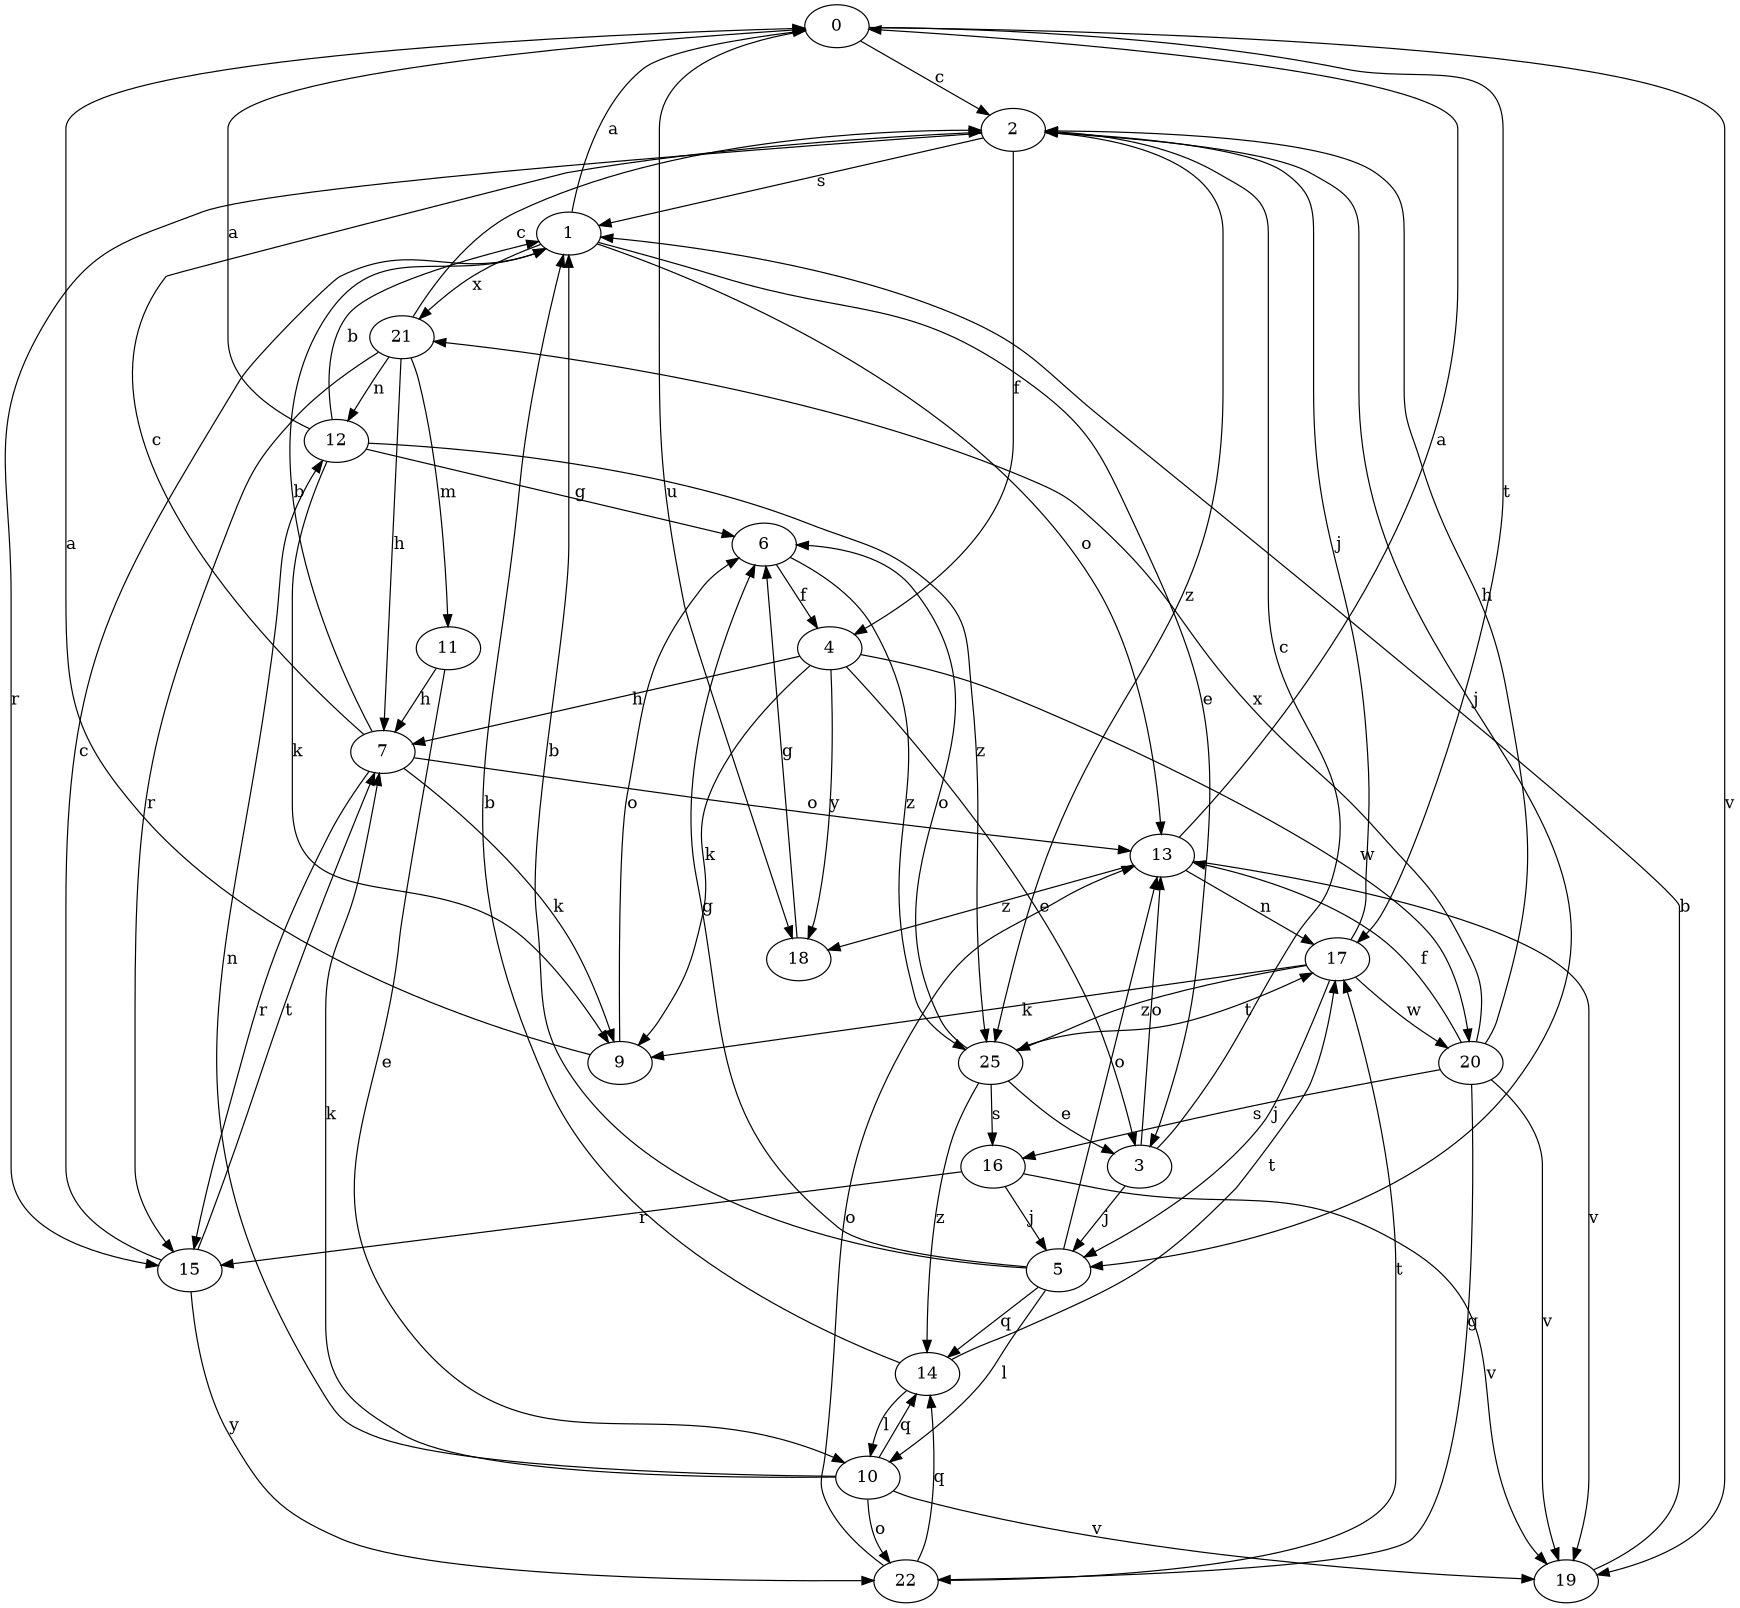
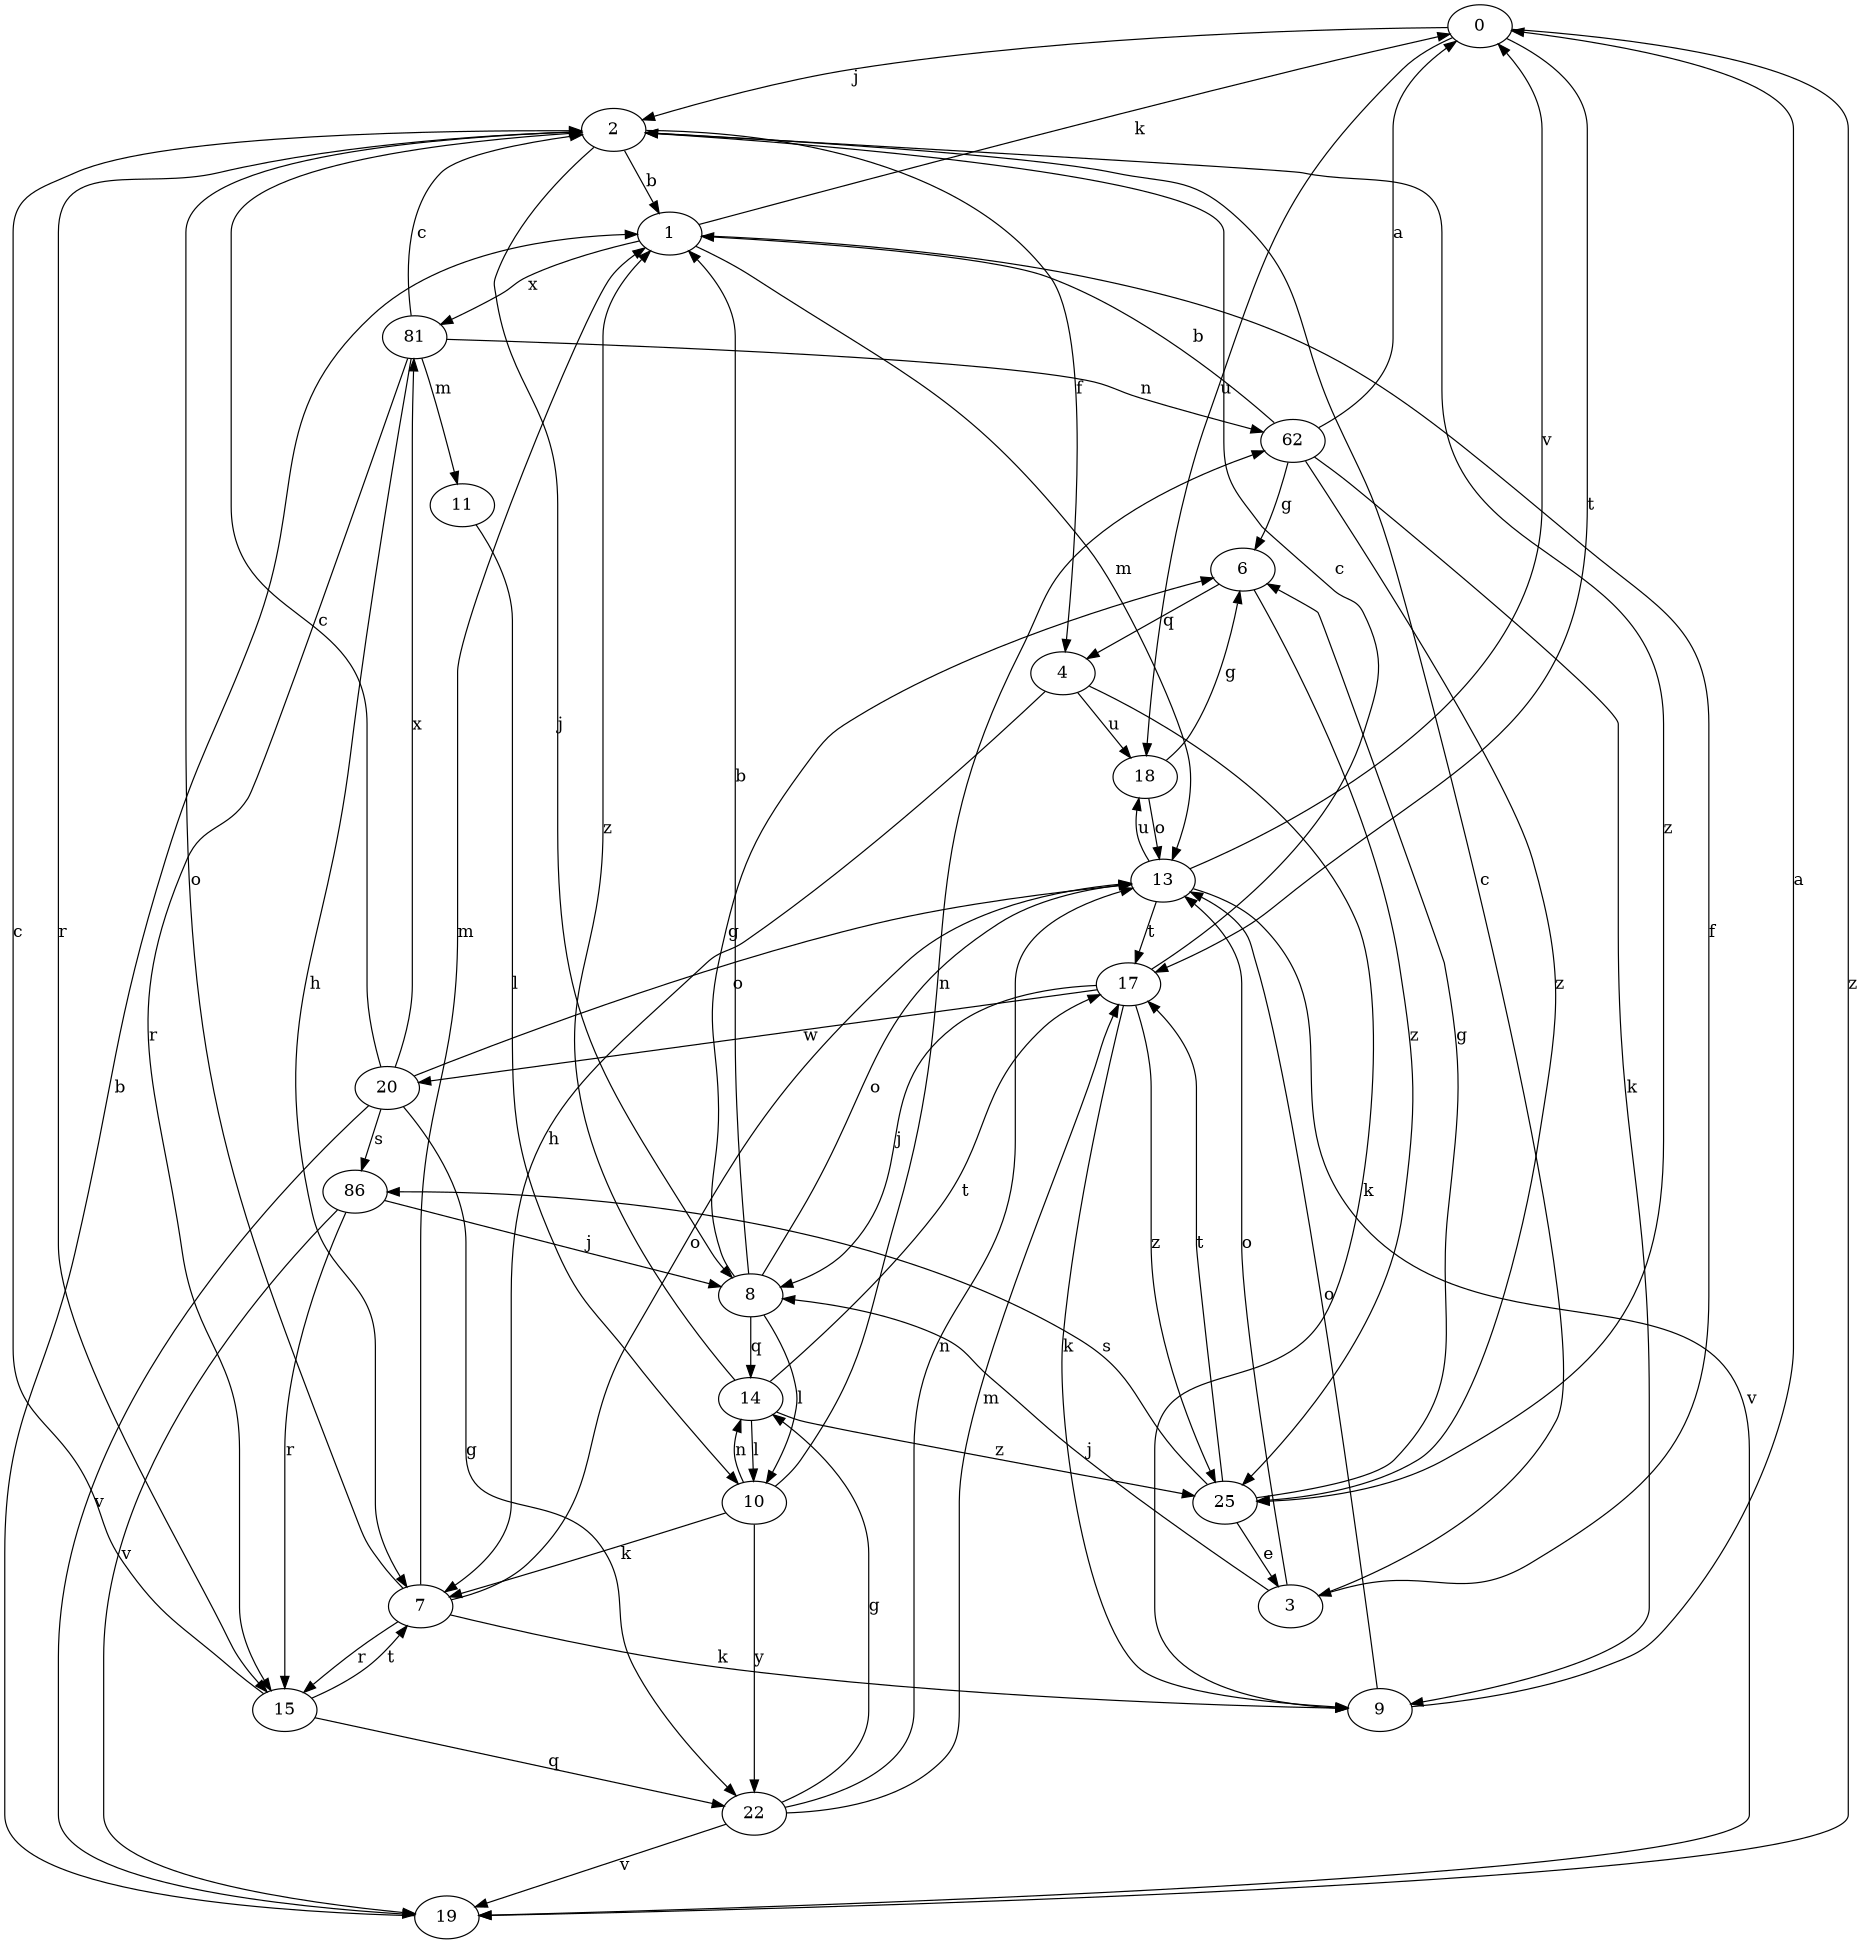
edge "0" -> "2": label "c" -> "j"
edge "1" -> "0": label "a" -> "k"
edge "2" -> "1": label "s" -> "b"
node "21": label "21" -> "81"
edge "7" -> "2": label "c" -> "o"
node "12": label "12" -> "62"
edge "13" -> "0": label "a" -> "v"
edge "7" -> "1": label "b" -> "m"
edge "1" -> "13": label "o" -> "m"
edge "17" -> "2": label "j" -> "c"
edge "6" -> "4": label "f" -> "q"
edge "20" -> "2": label "h" -> "c"
edge "15" -> "1": now "15" -> "2"
edge "11" -> "7": removed, label "h"
edge "1" -> "3": label "e" -> "f"
edge "4" -> "20": removed, label "w"
edge "9" -> "6": now "9" -> "13"
edge "14" -> "1": label "b" -> "z"
edge "4" -> "18": label "y" -> "u"
edge "25" -> "6": label "o" -> "g"
edge "0" -> "19": label "v" -> "z"
edge "18" -> "13": added, label "o"
edge "4" -> "3": removed, label "e"
edge "13" -> "18": label "z" -> "u"
edge "13" -> "17": label "n" -> "t"
edge "20" -> "13": label "f" -> "o"
edge "11" -> "10": label "e" -> "l"
node "16": label "16" -> "86"
edge "25" -> "14": reversed
edge "22" -> "13": label "o" -> "n"
node "5": label "5" -> "8"
edge "22" -> "17": label "t" -> "m"
edge "15" -> "22": label "y" -> "q"
edge "10" -> "14": label "q" -> "n"
edge "22" -> "14": label "q" -> "g"
edge "10" -> "22": label "o" -> "y"
edge "10" -> "19": now "22" -> "19"
